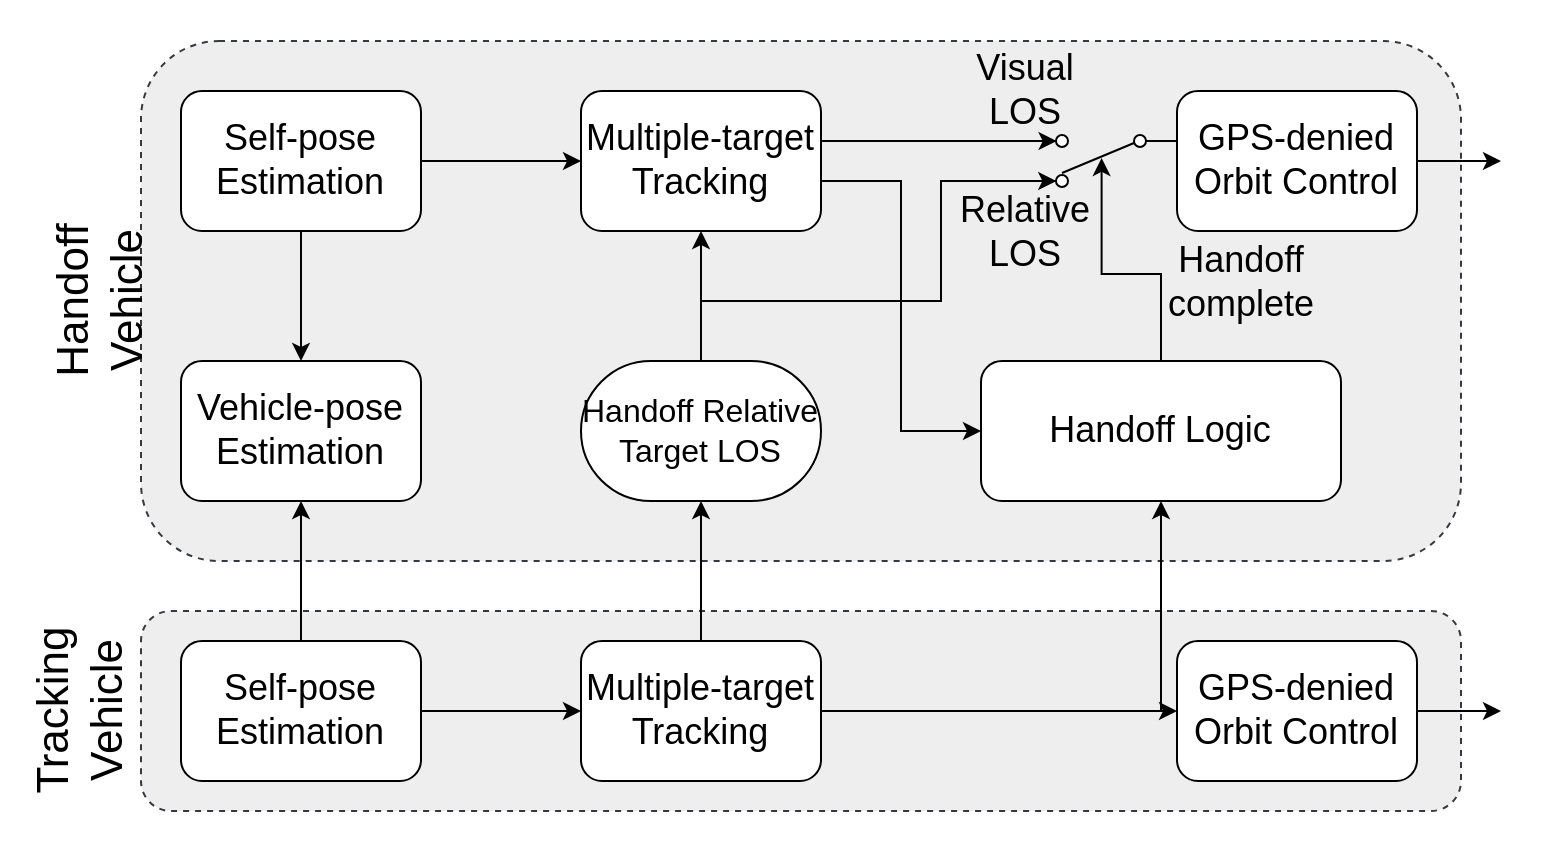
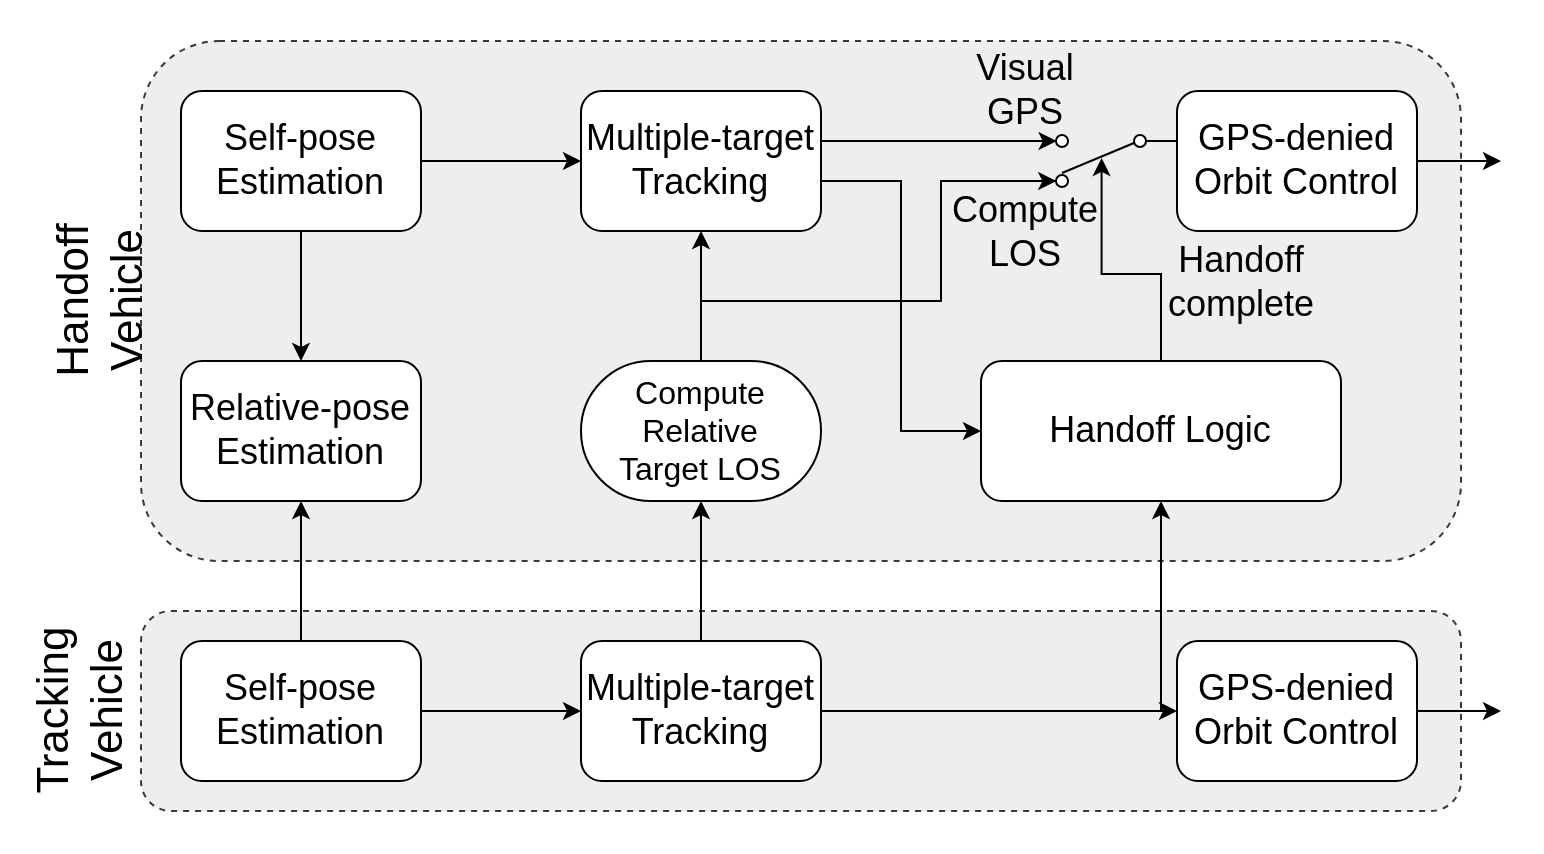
node "Visual LOS": label "Visual LOS" -> "Visual GPS"
node "Relative LOS": label "Relative LOS" -> "Compute LOS"
node "Vehicle-poseEstimation": label "Vehicle-poseEstimation" -> "Relative-poseEstimation"
node "Handoff RelativeTarget LOS": label "Handoff RelativeTarget LOS" -> "Compute RelativeTarget LOS"
